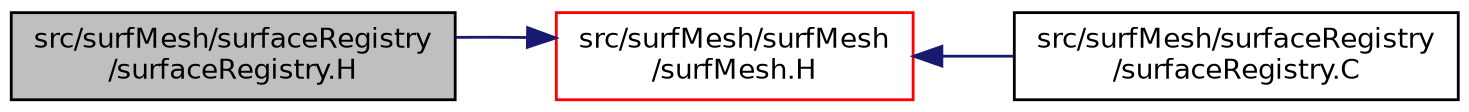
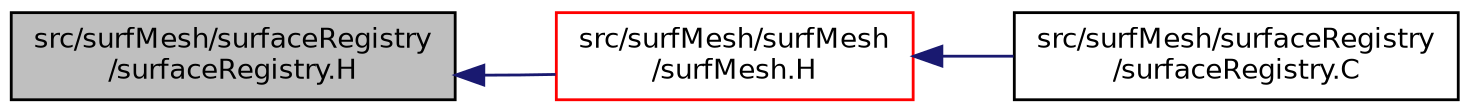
edge "src/surfMesh/surfaceRegistry /surfaceRegistry.H" -> "src/surfMesh/surfMesh /surfMesh.H": reversed
